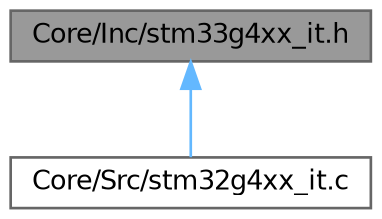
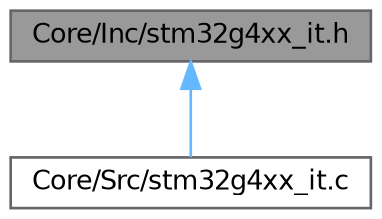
node "Core/Inc/stm33g4xx_it.h": label "Core/Inc/stm33g4xx_it.h" -> "Core/Inc/stm32g4xx_it.h"
